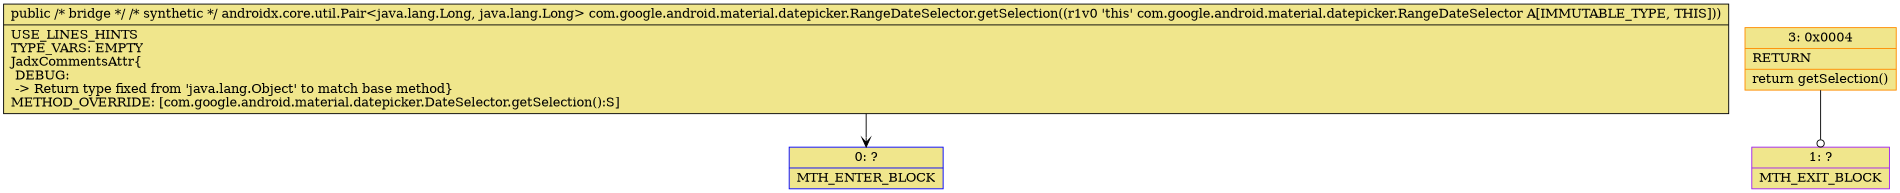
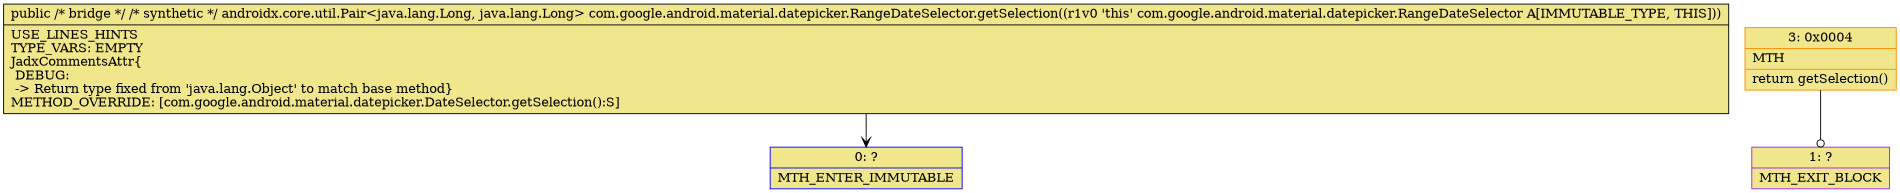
node "3: 0x0004": text "RETURN" -> "MTH"
node "0: ?": text "MTH_ENTER_BLOCK" -> "MTH_ENTER_IMMUTABLE"
